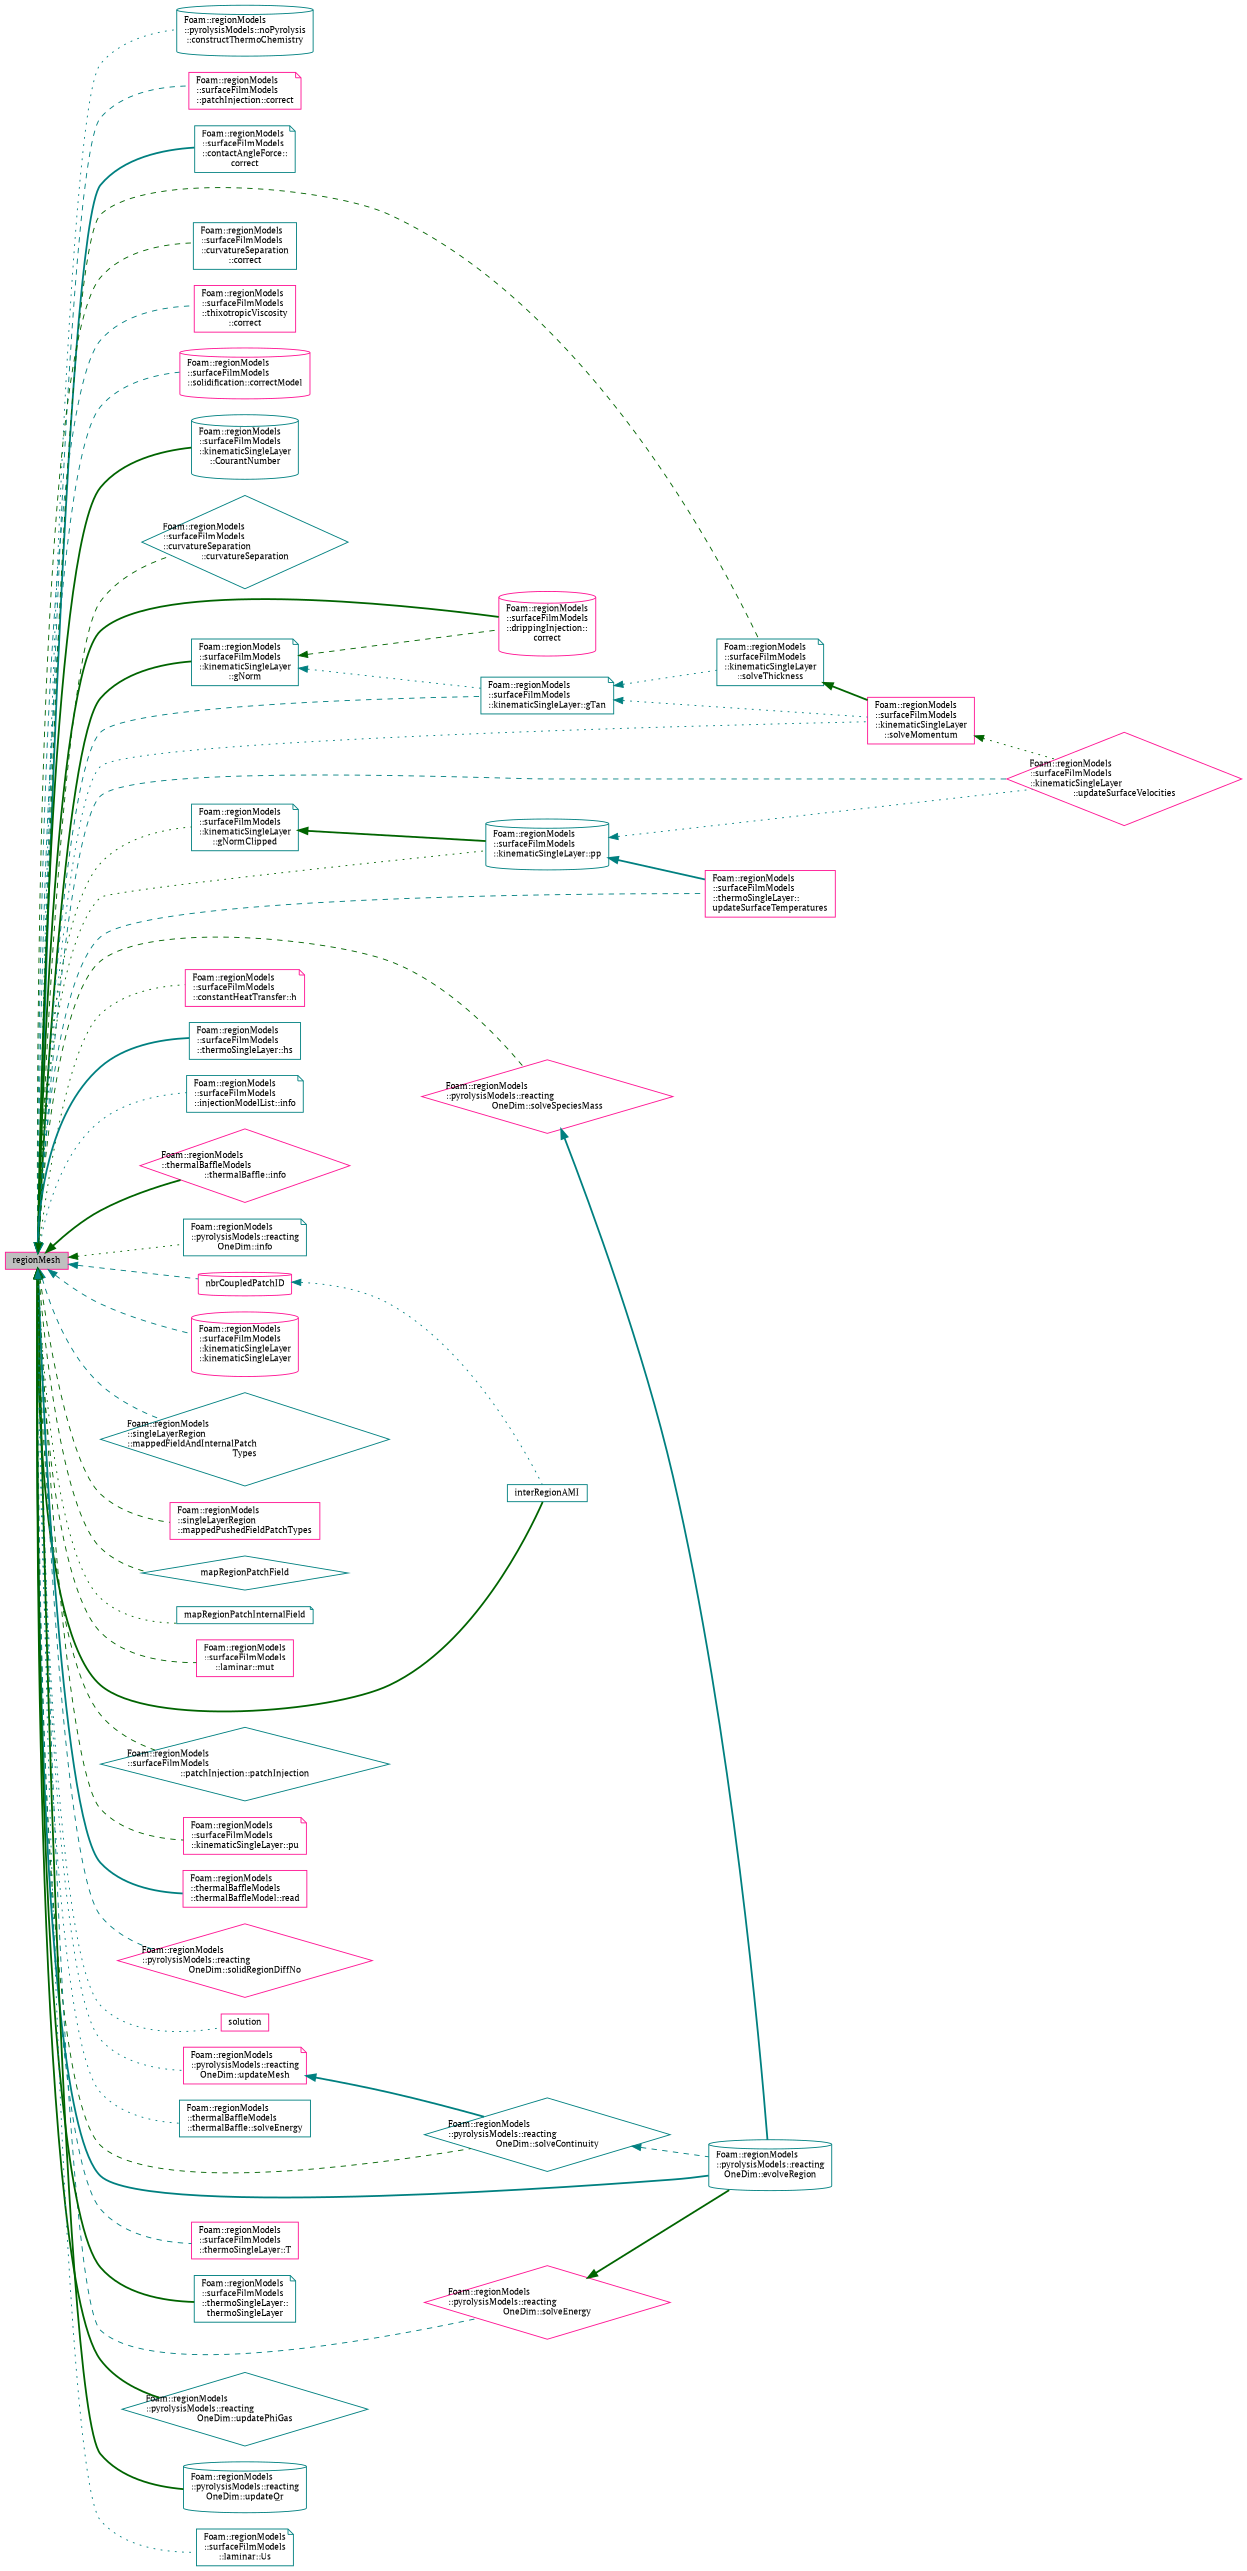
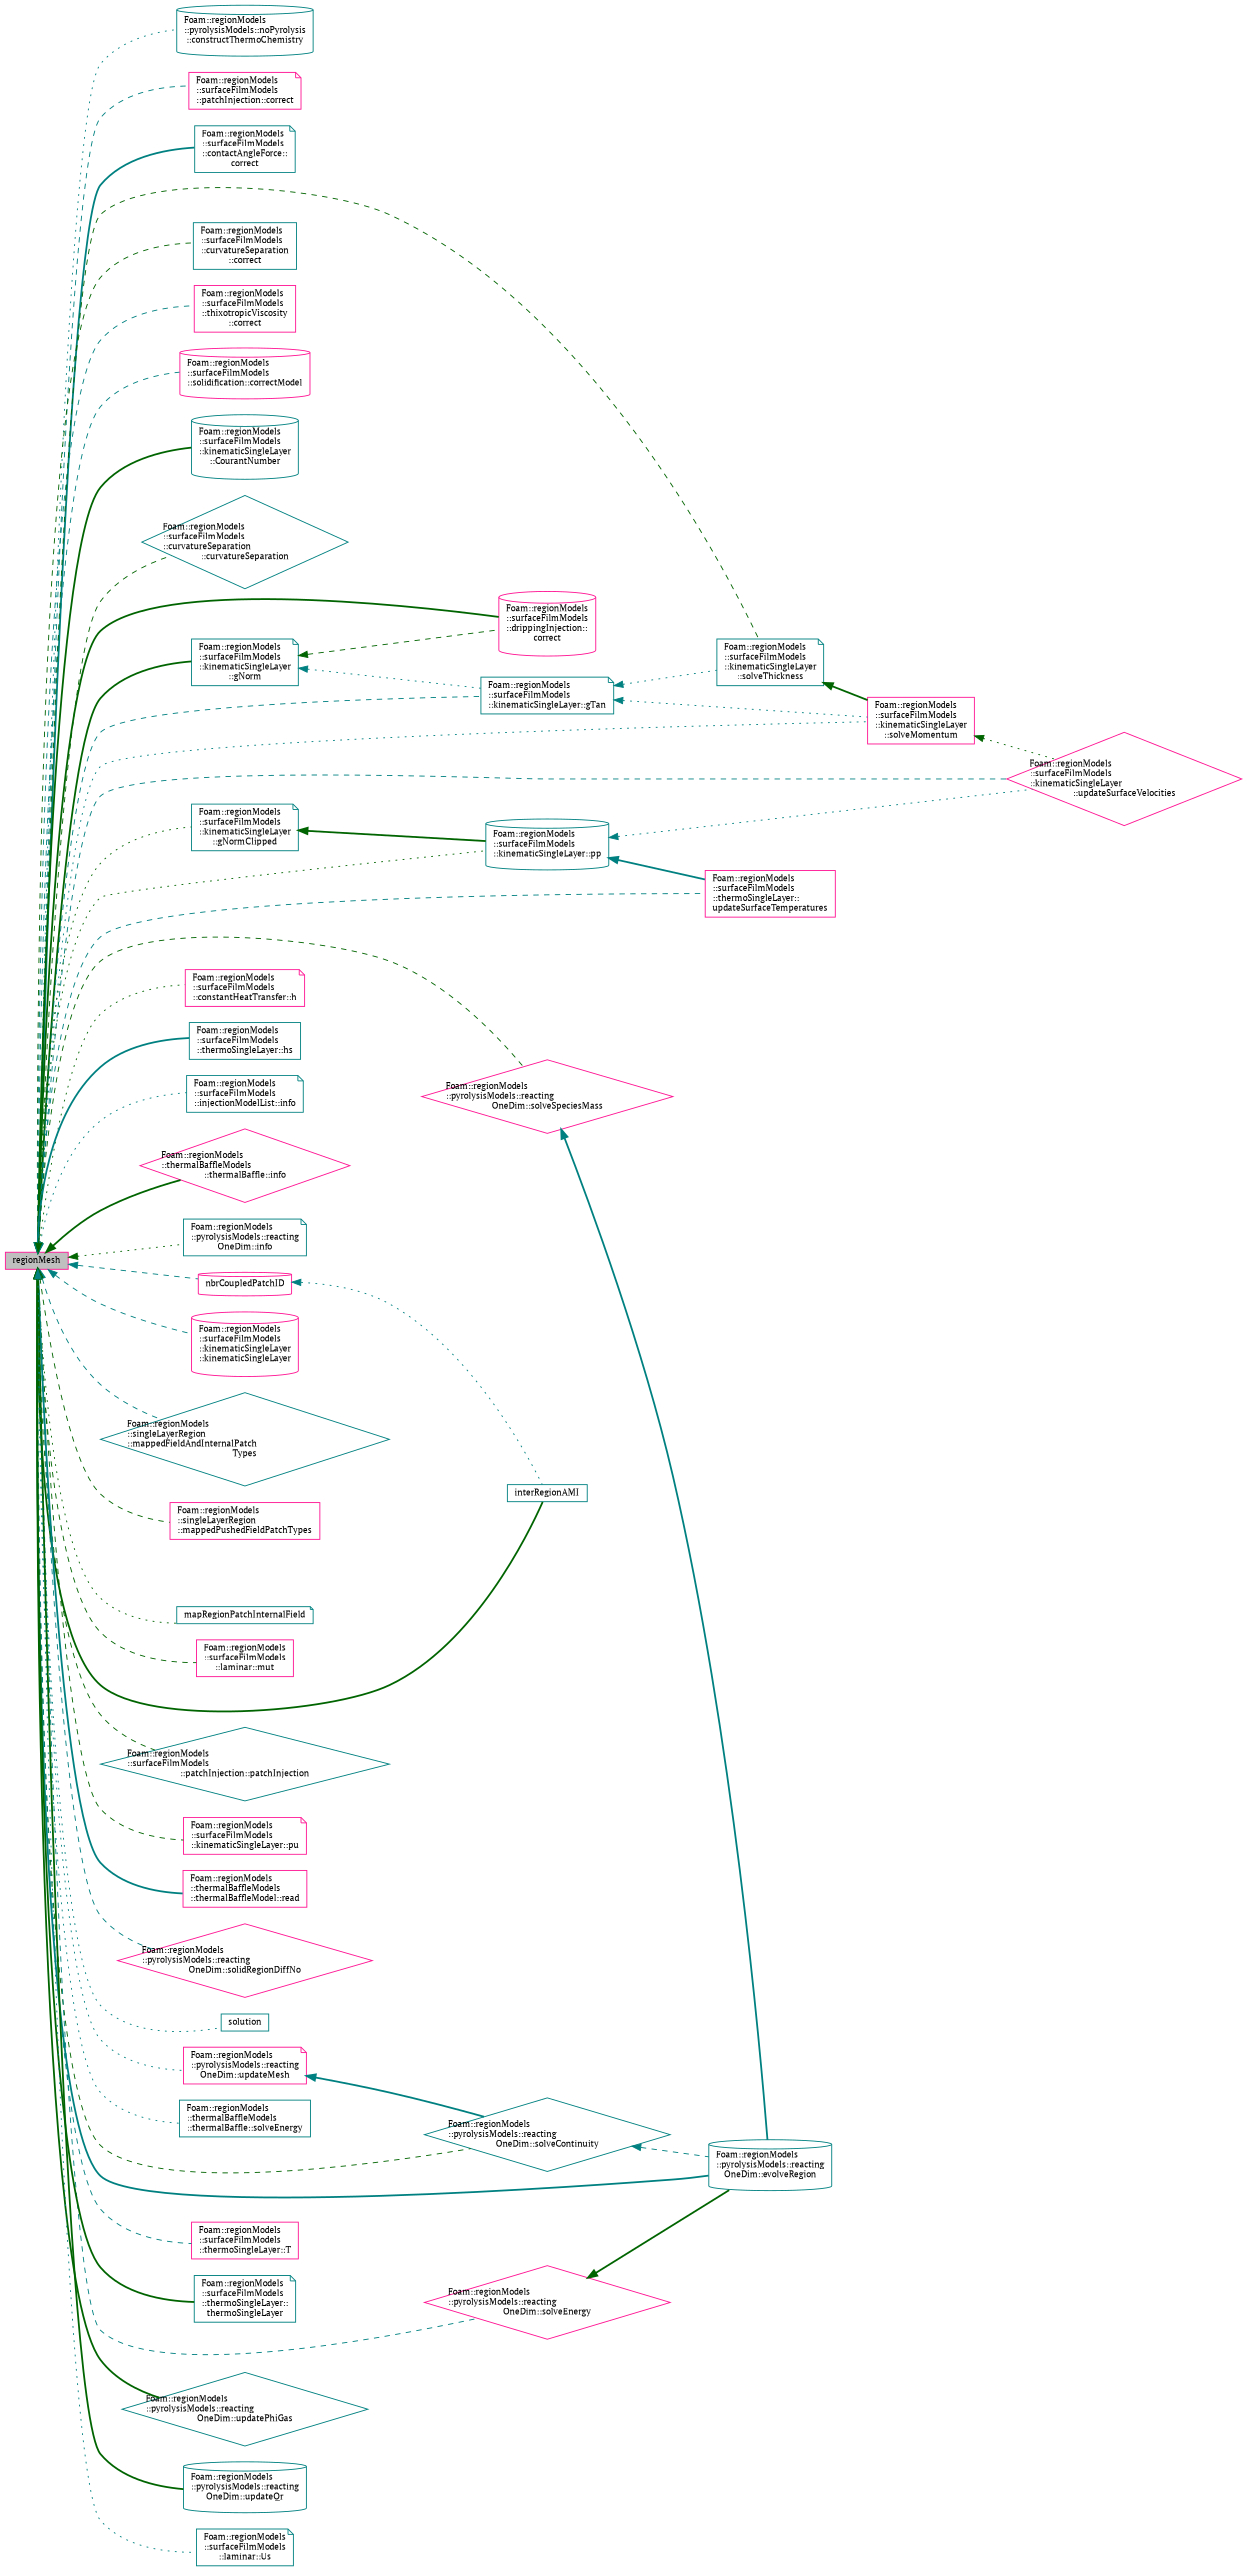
node "mapRegionPatchField": removed
node "solution": color deeppink -> teal
